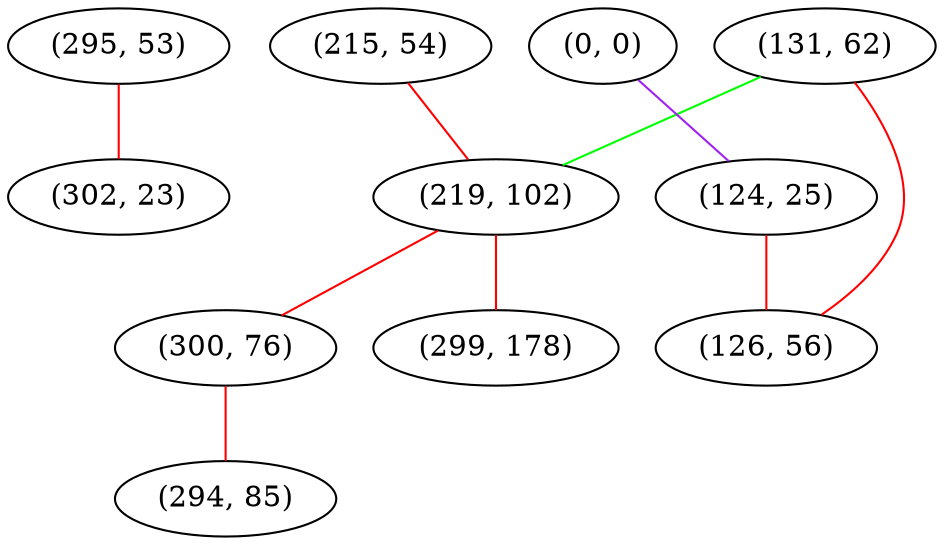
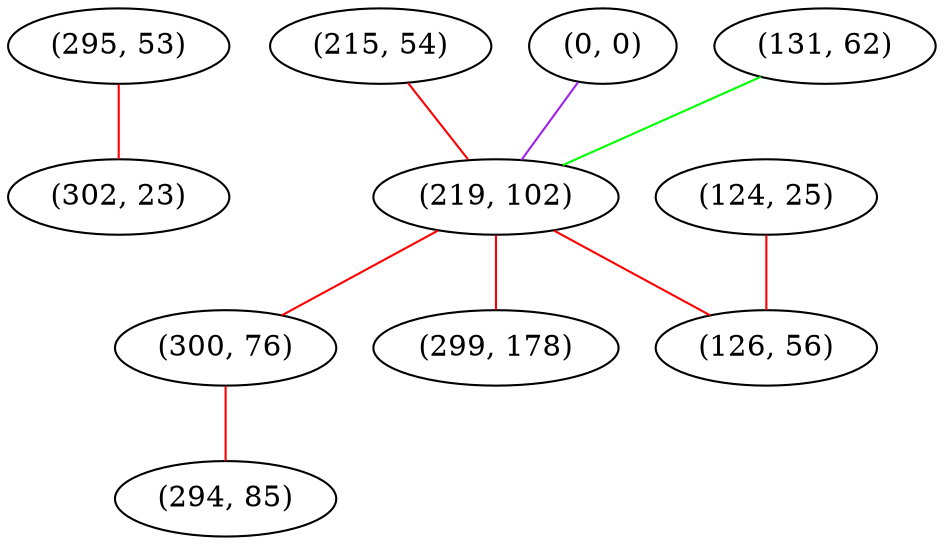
edge "(0, 0)" -- "(124, 25)": now "(0, 0)" -- "(219, 102)"
edge "(131, 62)" -- "(126, 56)": now "(219, 102)" -- "(126, 56)"
